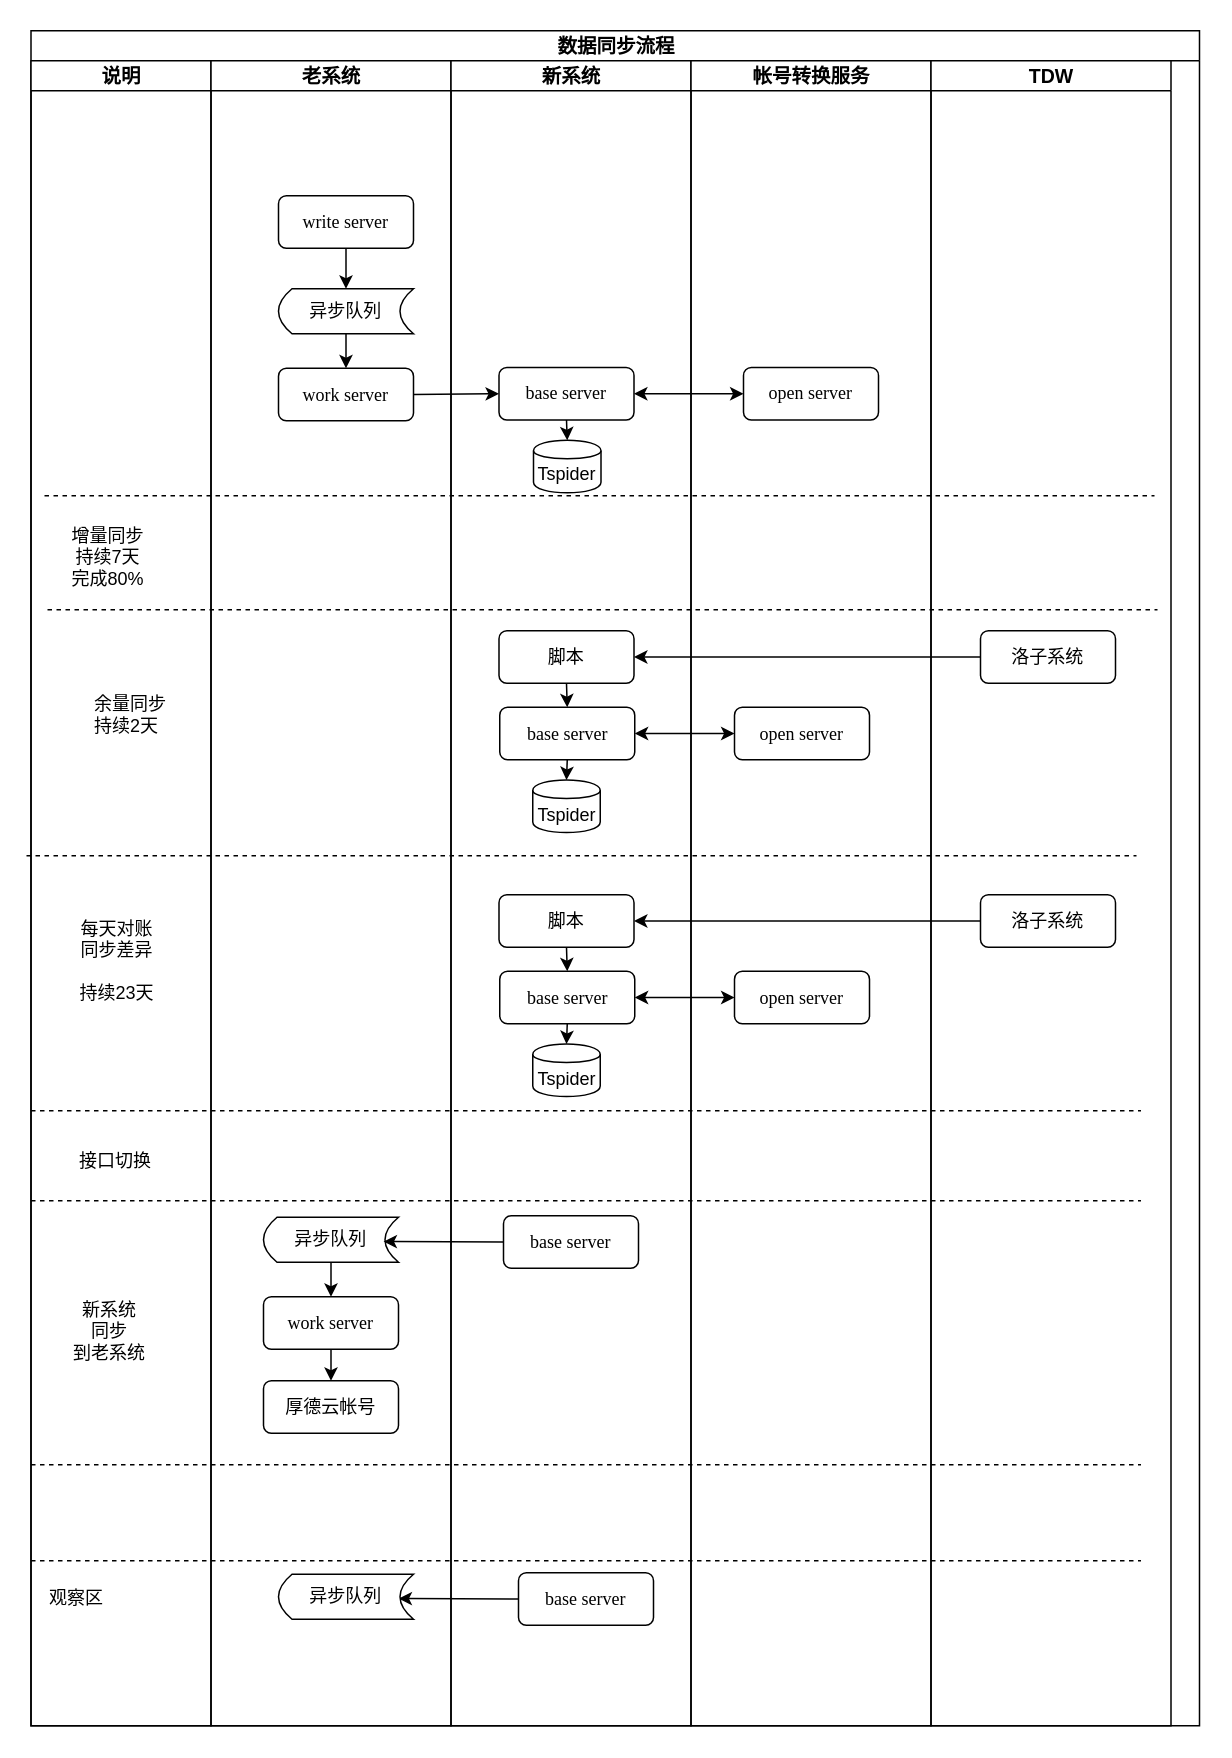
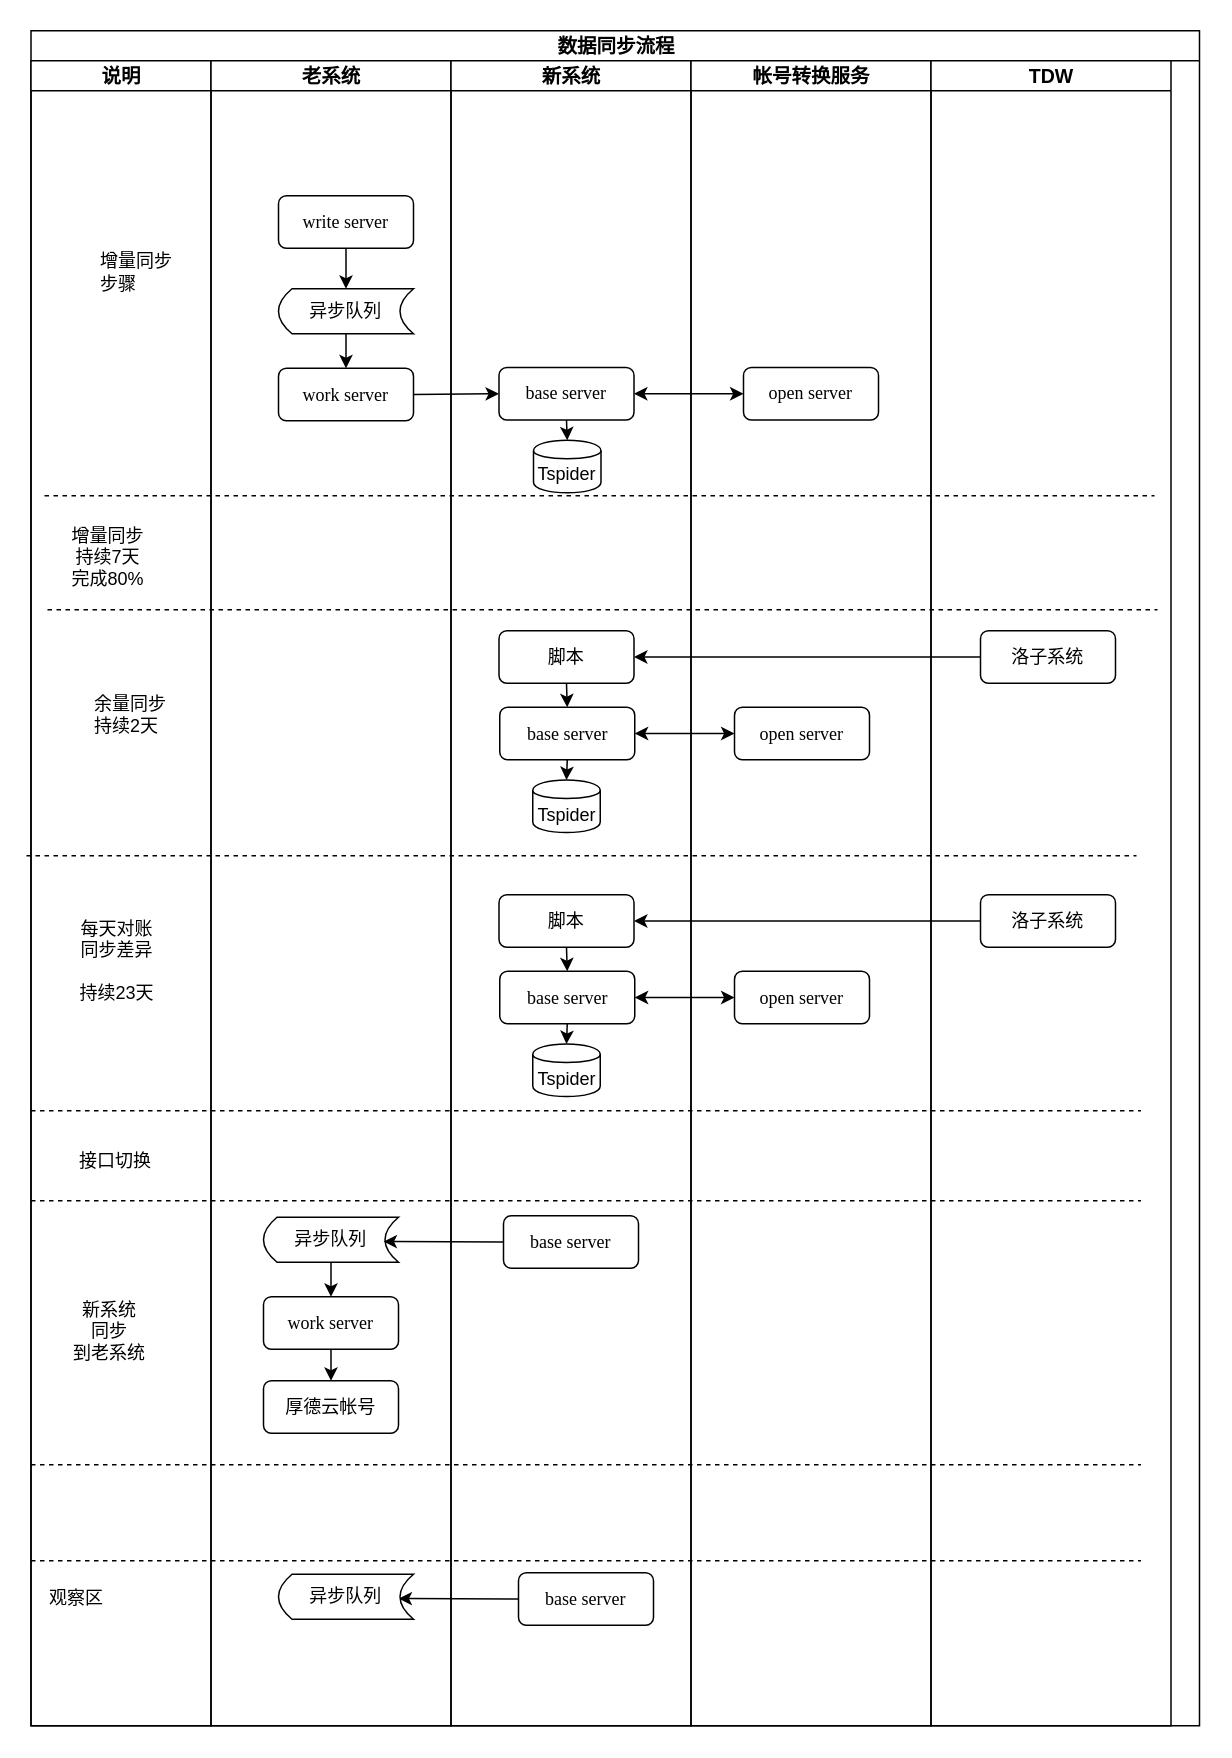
node "增量同步 步骤": added
